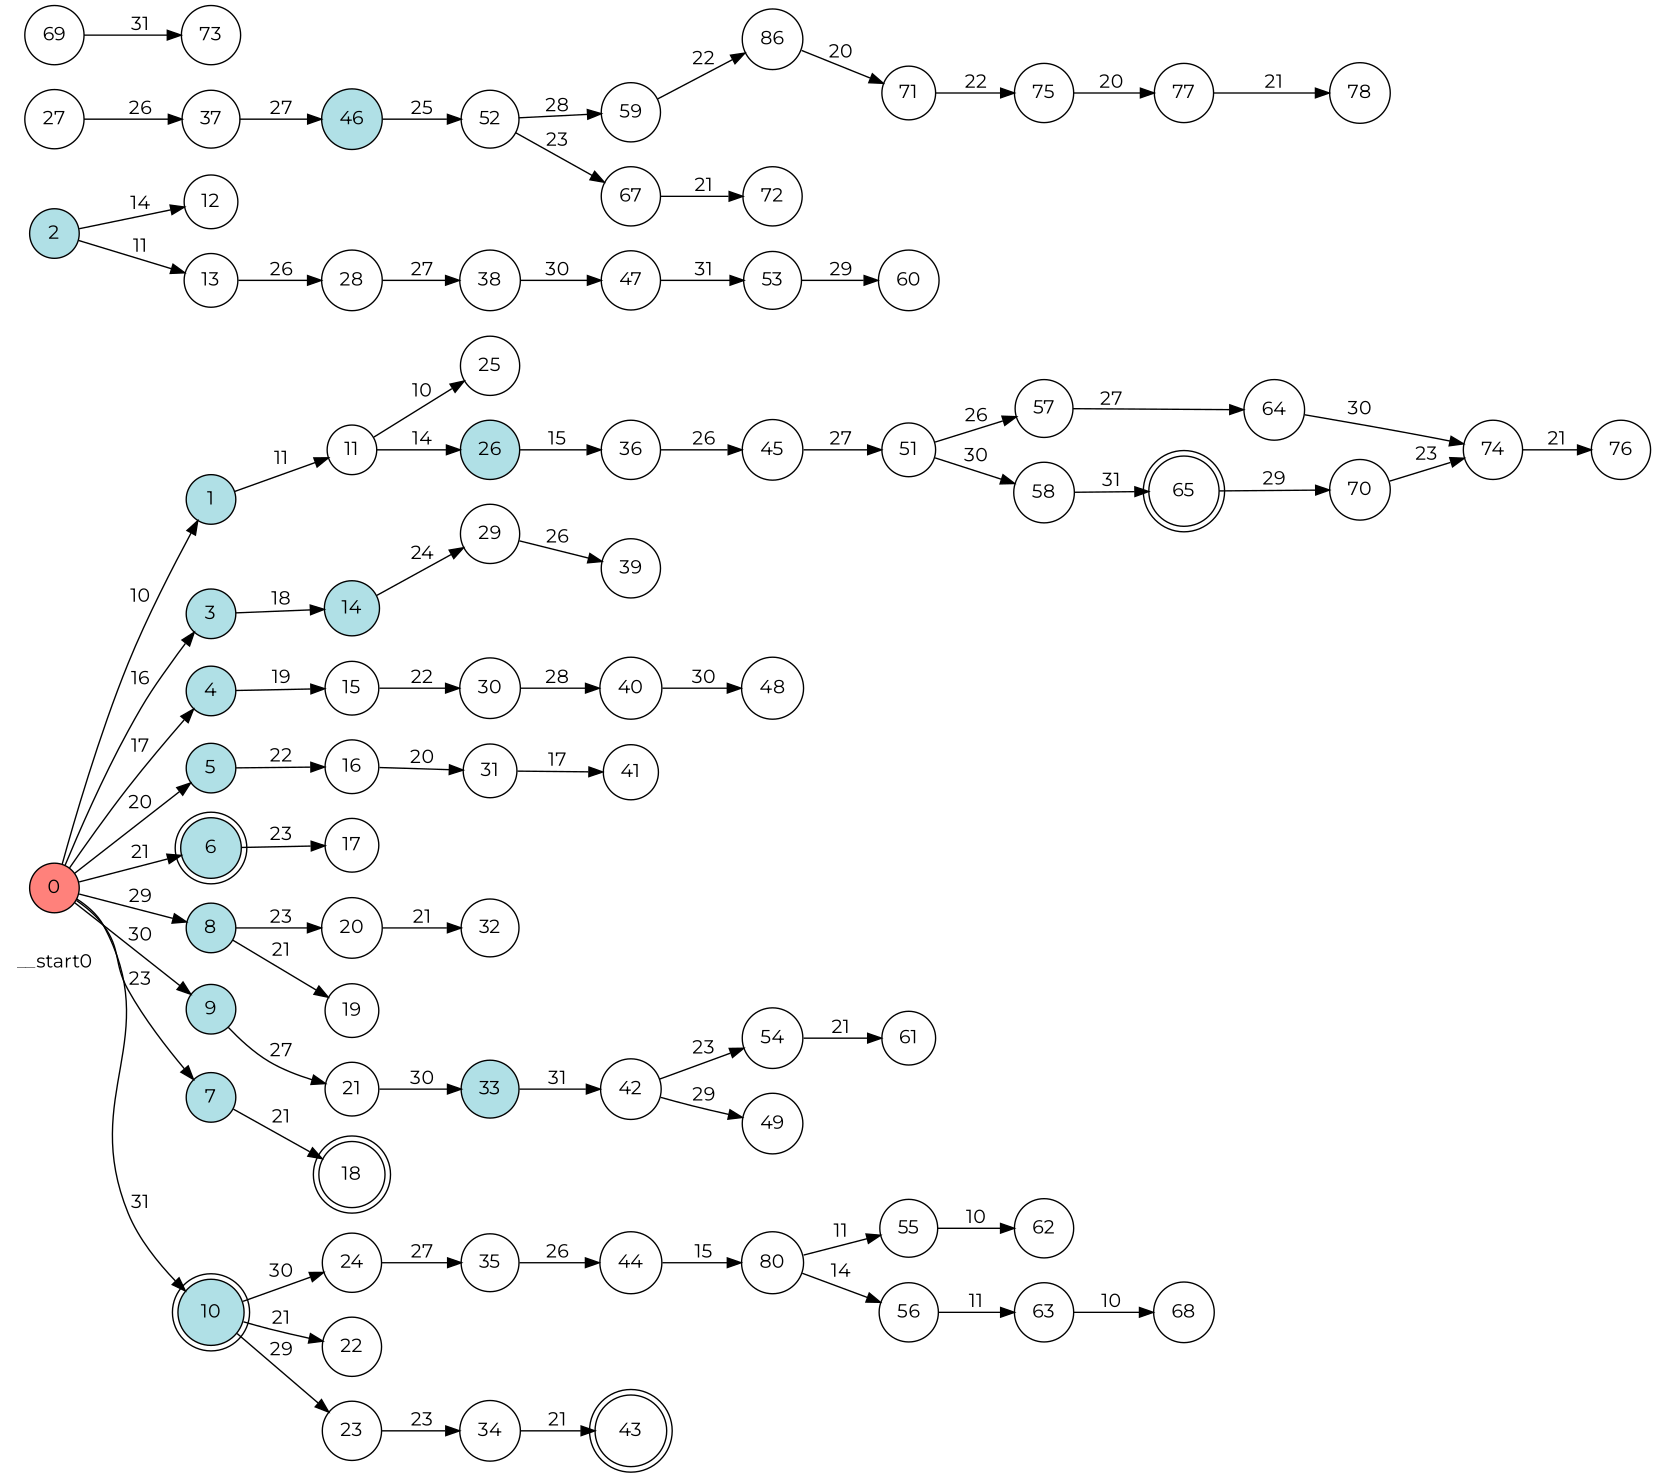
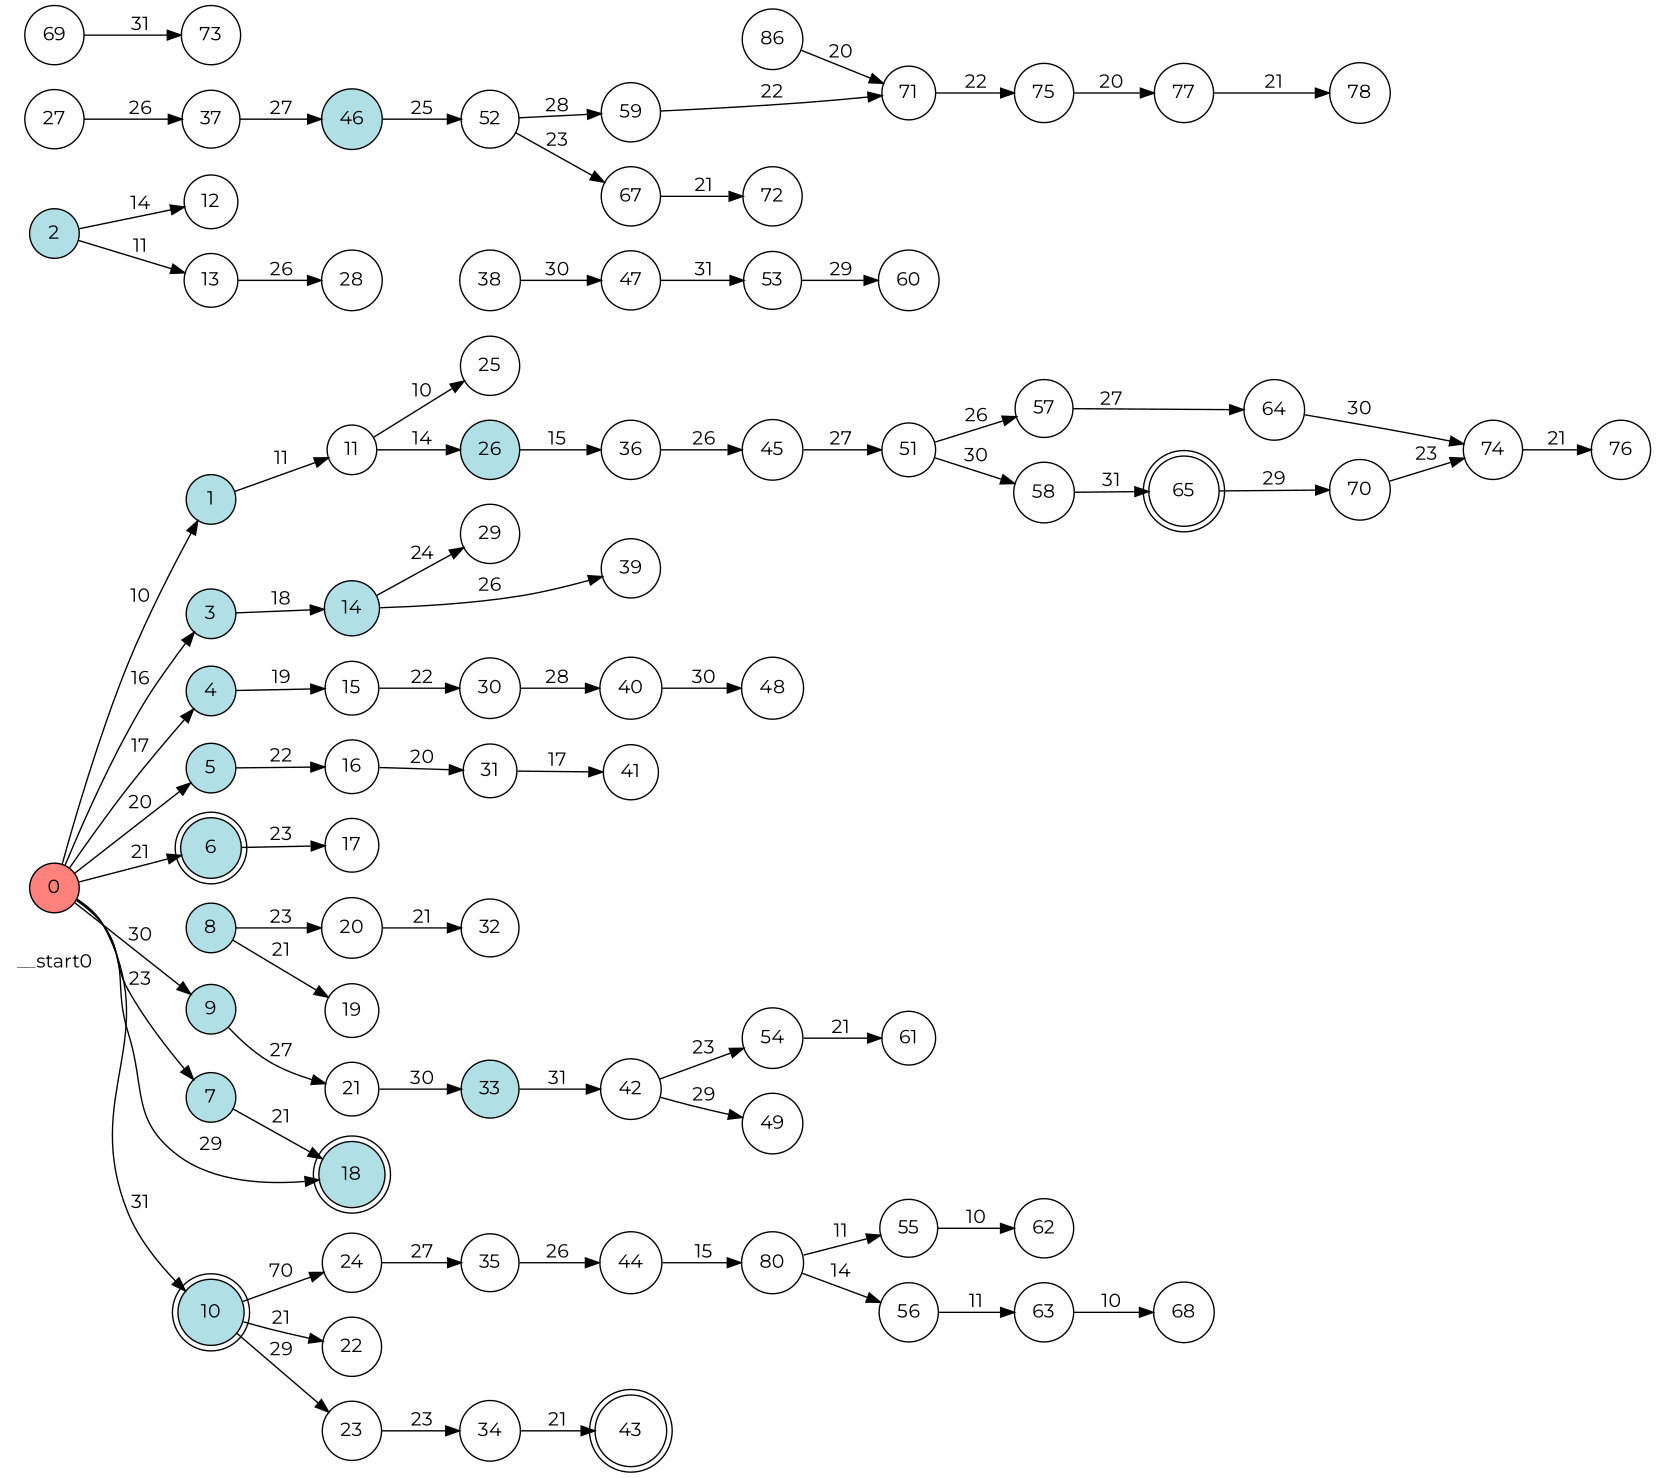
edge "59" -> "86": now "59" -> "71"
edge "28" -> "38": removed, label "27"
edge "29" -> "39": now "14" -> "39"
edge "0" -> "8": now "0" -> "18"
node "18": fillcolor white -> powderblue
edge "10" -> "24": label "30" -> "70"
